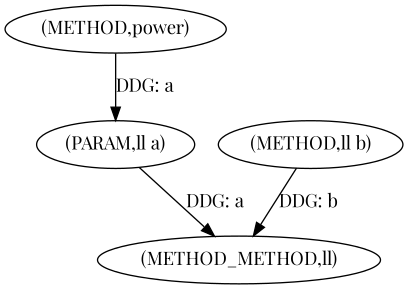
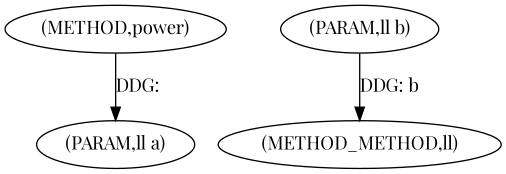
edge "(METHOD,power)" -> "(PARAM,ll a)": label "DDG: a" -> "DDG: "
node "(METHOD,ll b)": label "(METHOD,ll b)" -> "(PARAM,ll b)"
edge "(PARAM,ll a)" -> "(METHOD_METHOD,ll)": removed, label "DDG: a"
